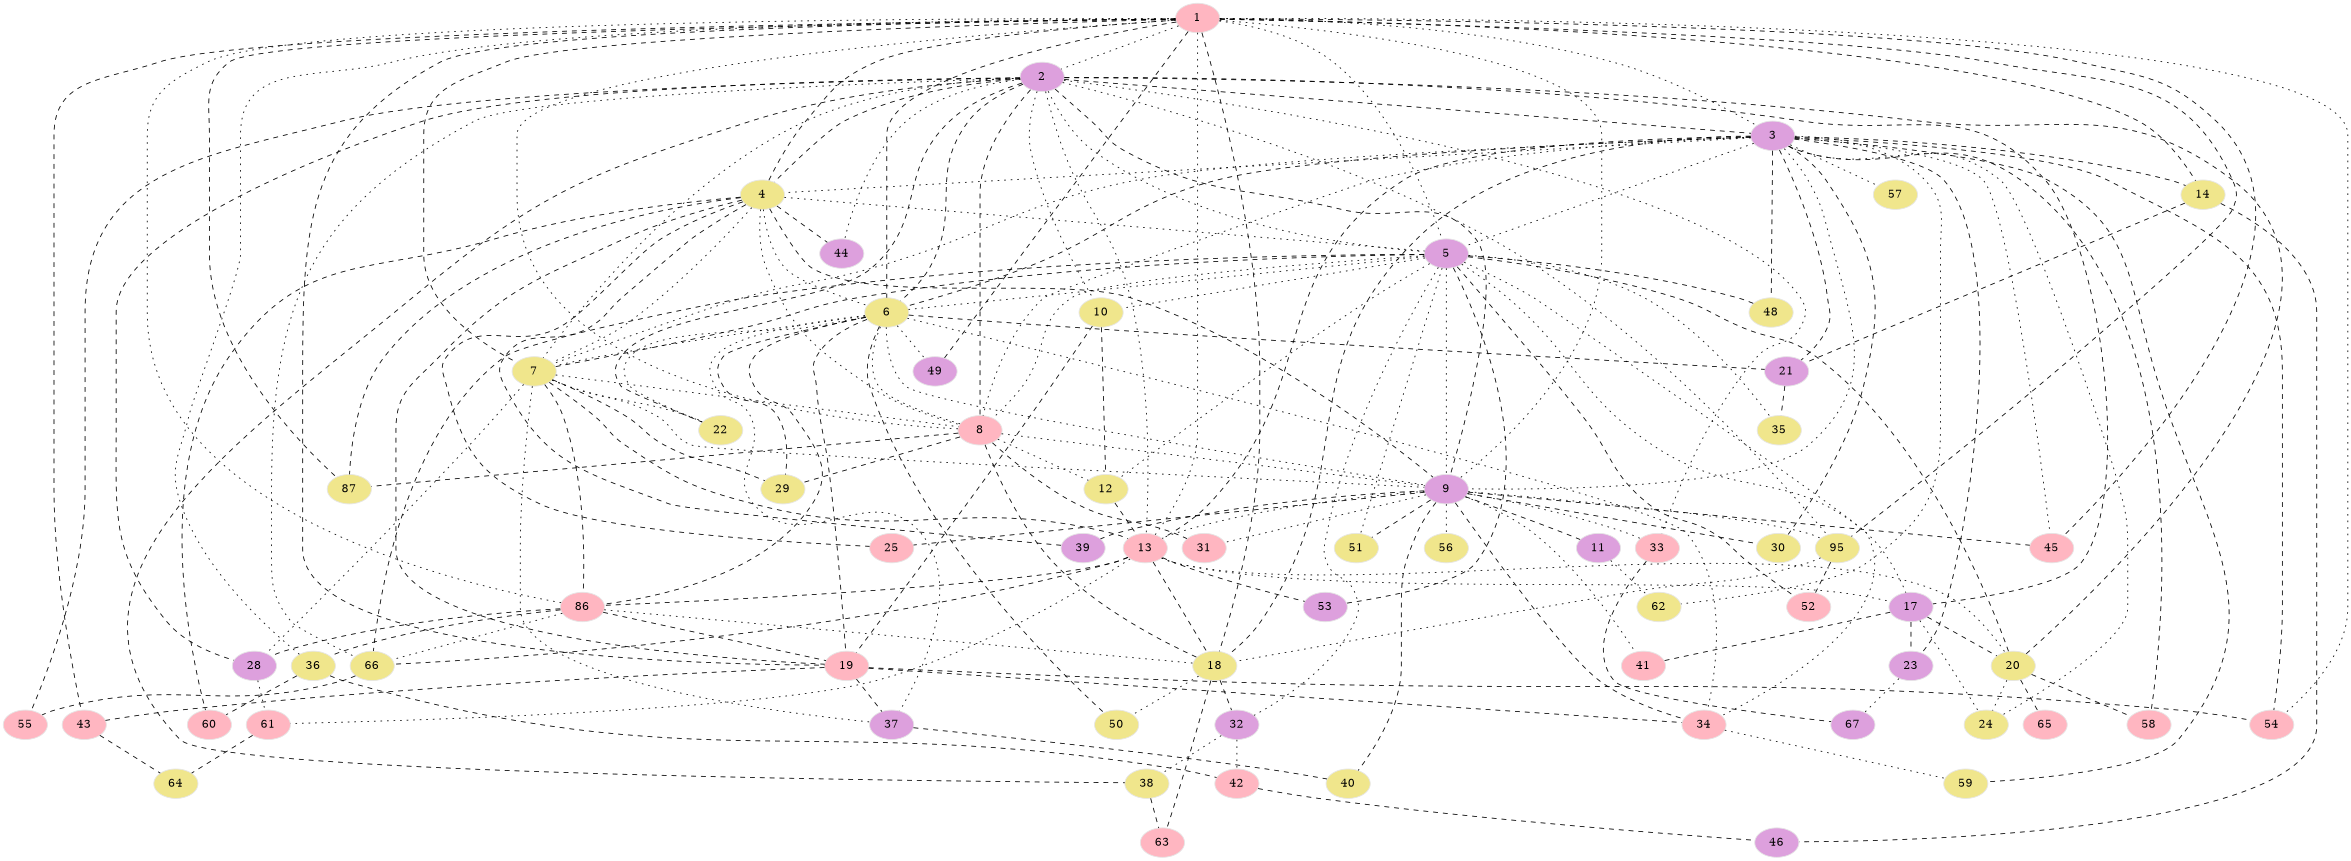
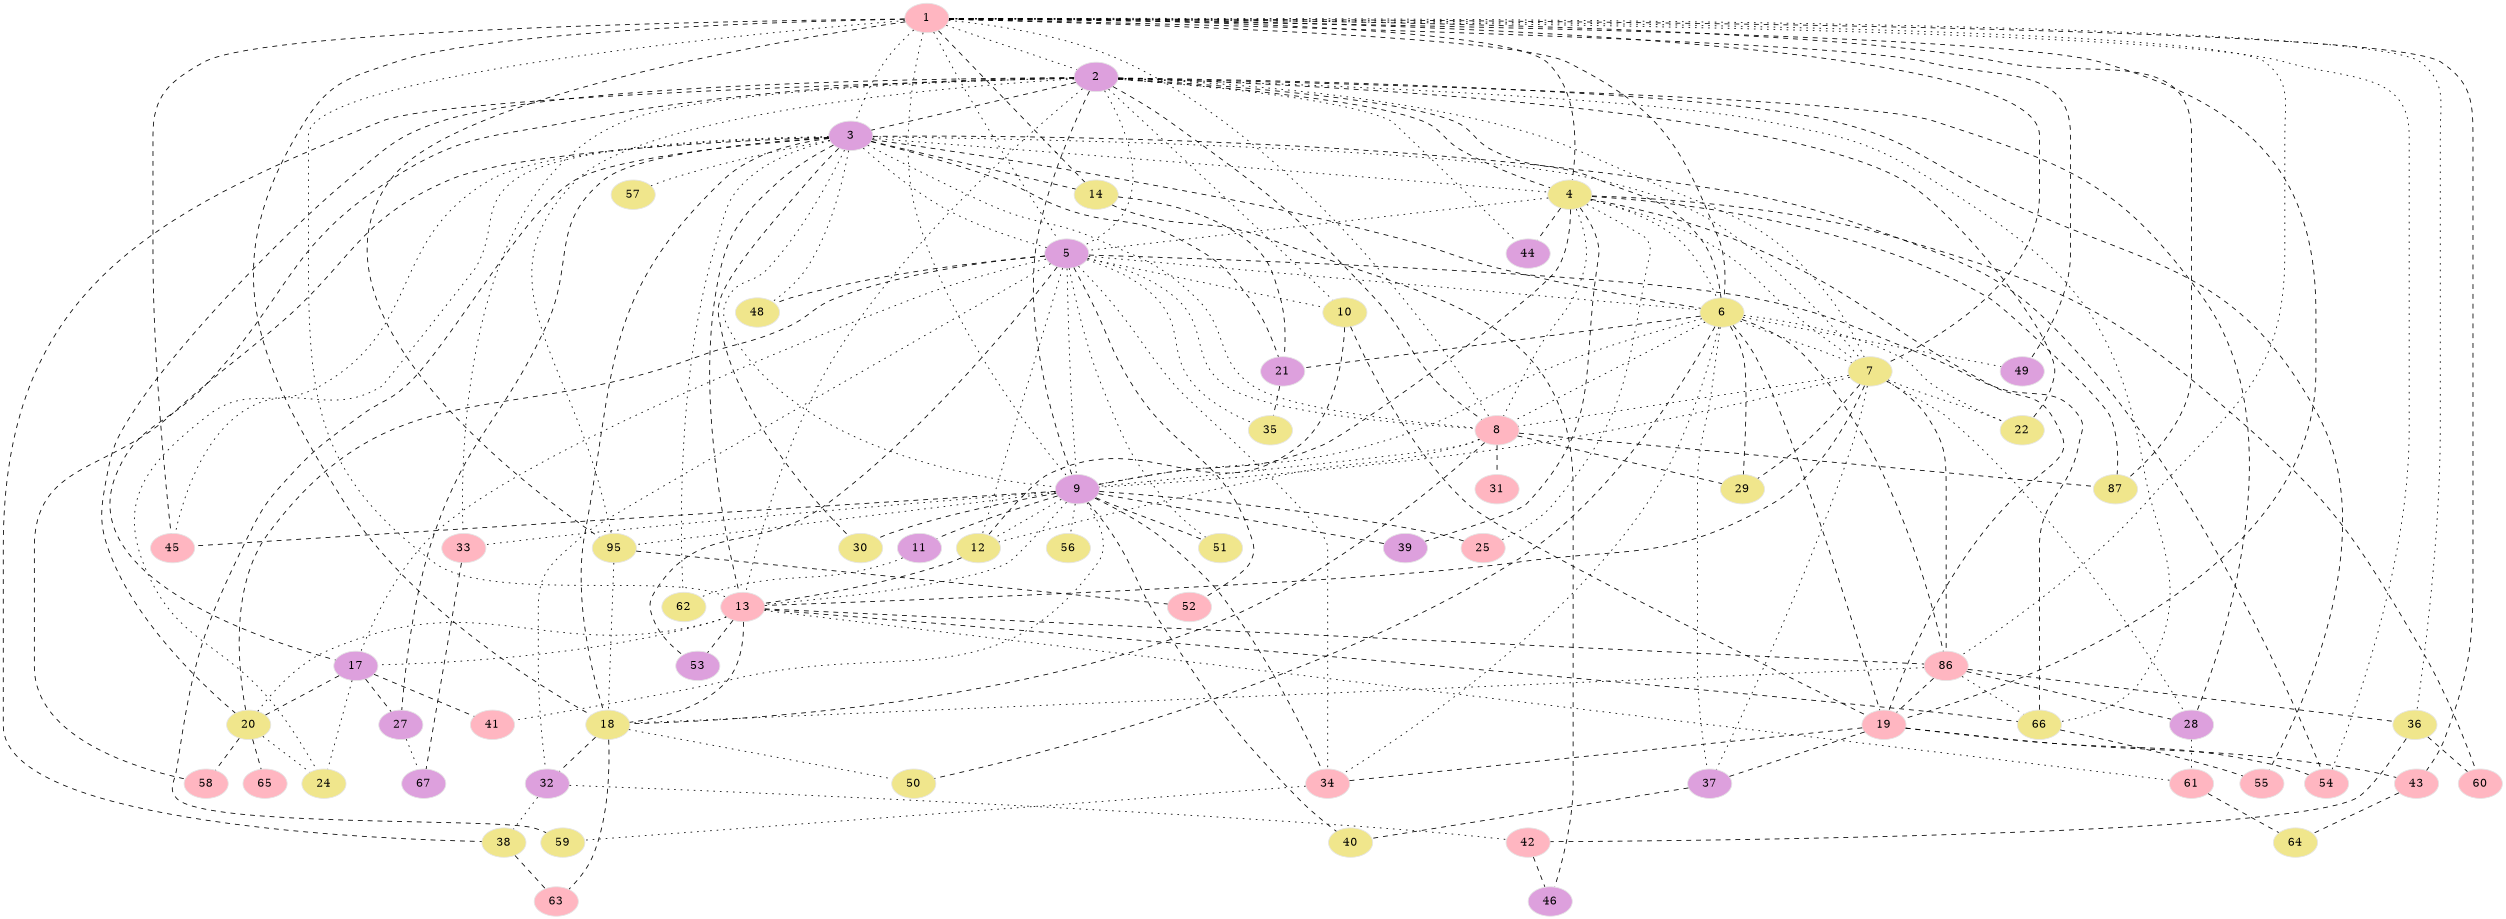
edge "3" -- "48": style dashed -> dotted
edge "5" -- "7": removed
edge "4" -- "25": style dashed -> dotted
edge "9" -- "31": now "9" -- "12"
node "23": label "23" -> "27"
